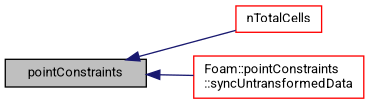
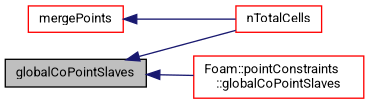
node "mergePoints": added
node "pointConstraints": label "pointConstraints" -> "globalCoPointSlaves"
node "Foam::pointConstraints ::syncUntransformedData": label "Foam::pointConstraints ::syncUntransformedData" -> "Foam::pointConstraints ::globalCoPointSlaves"
